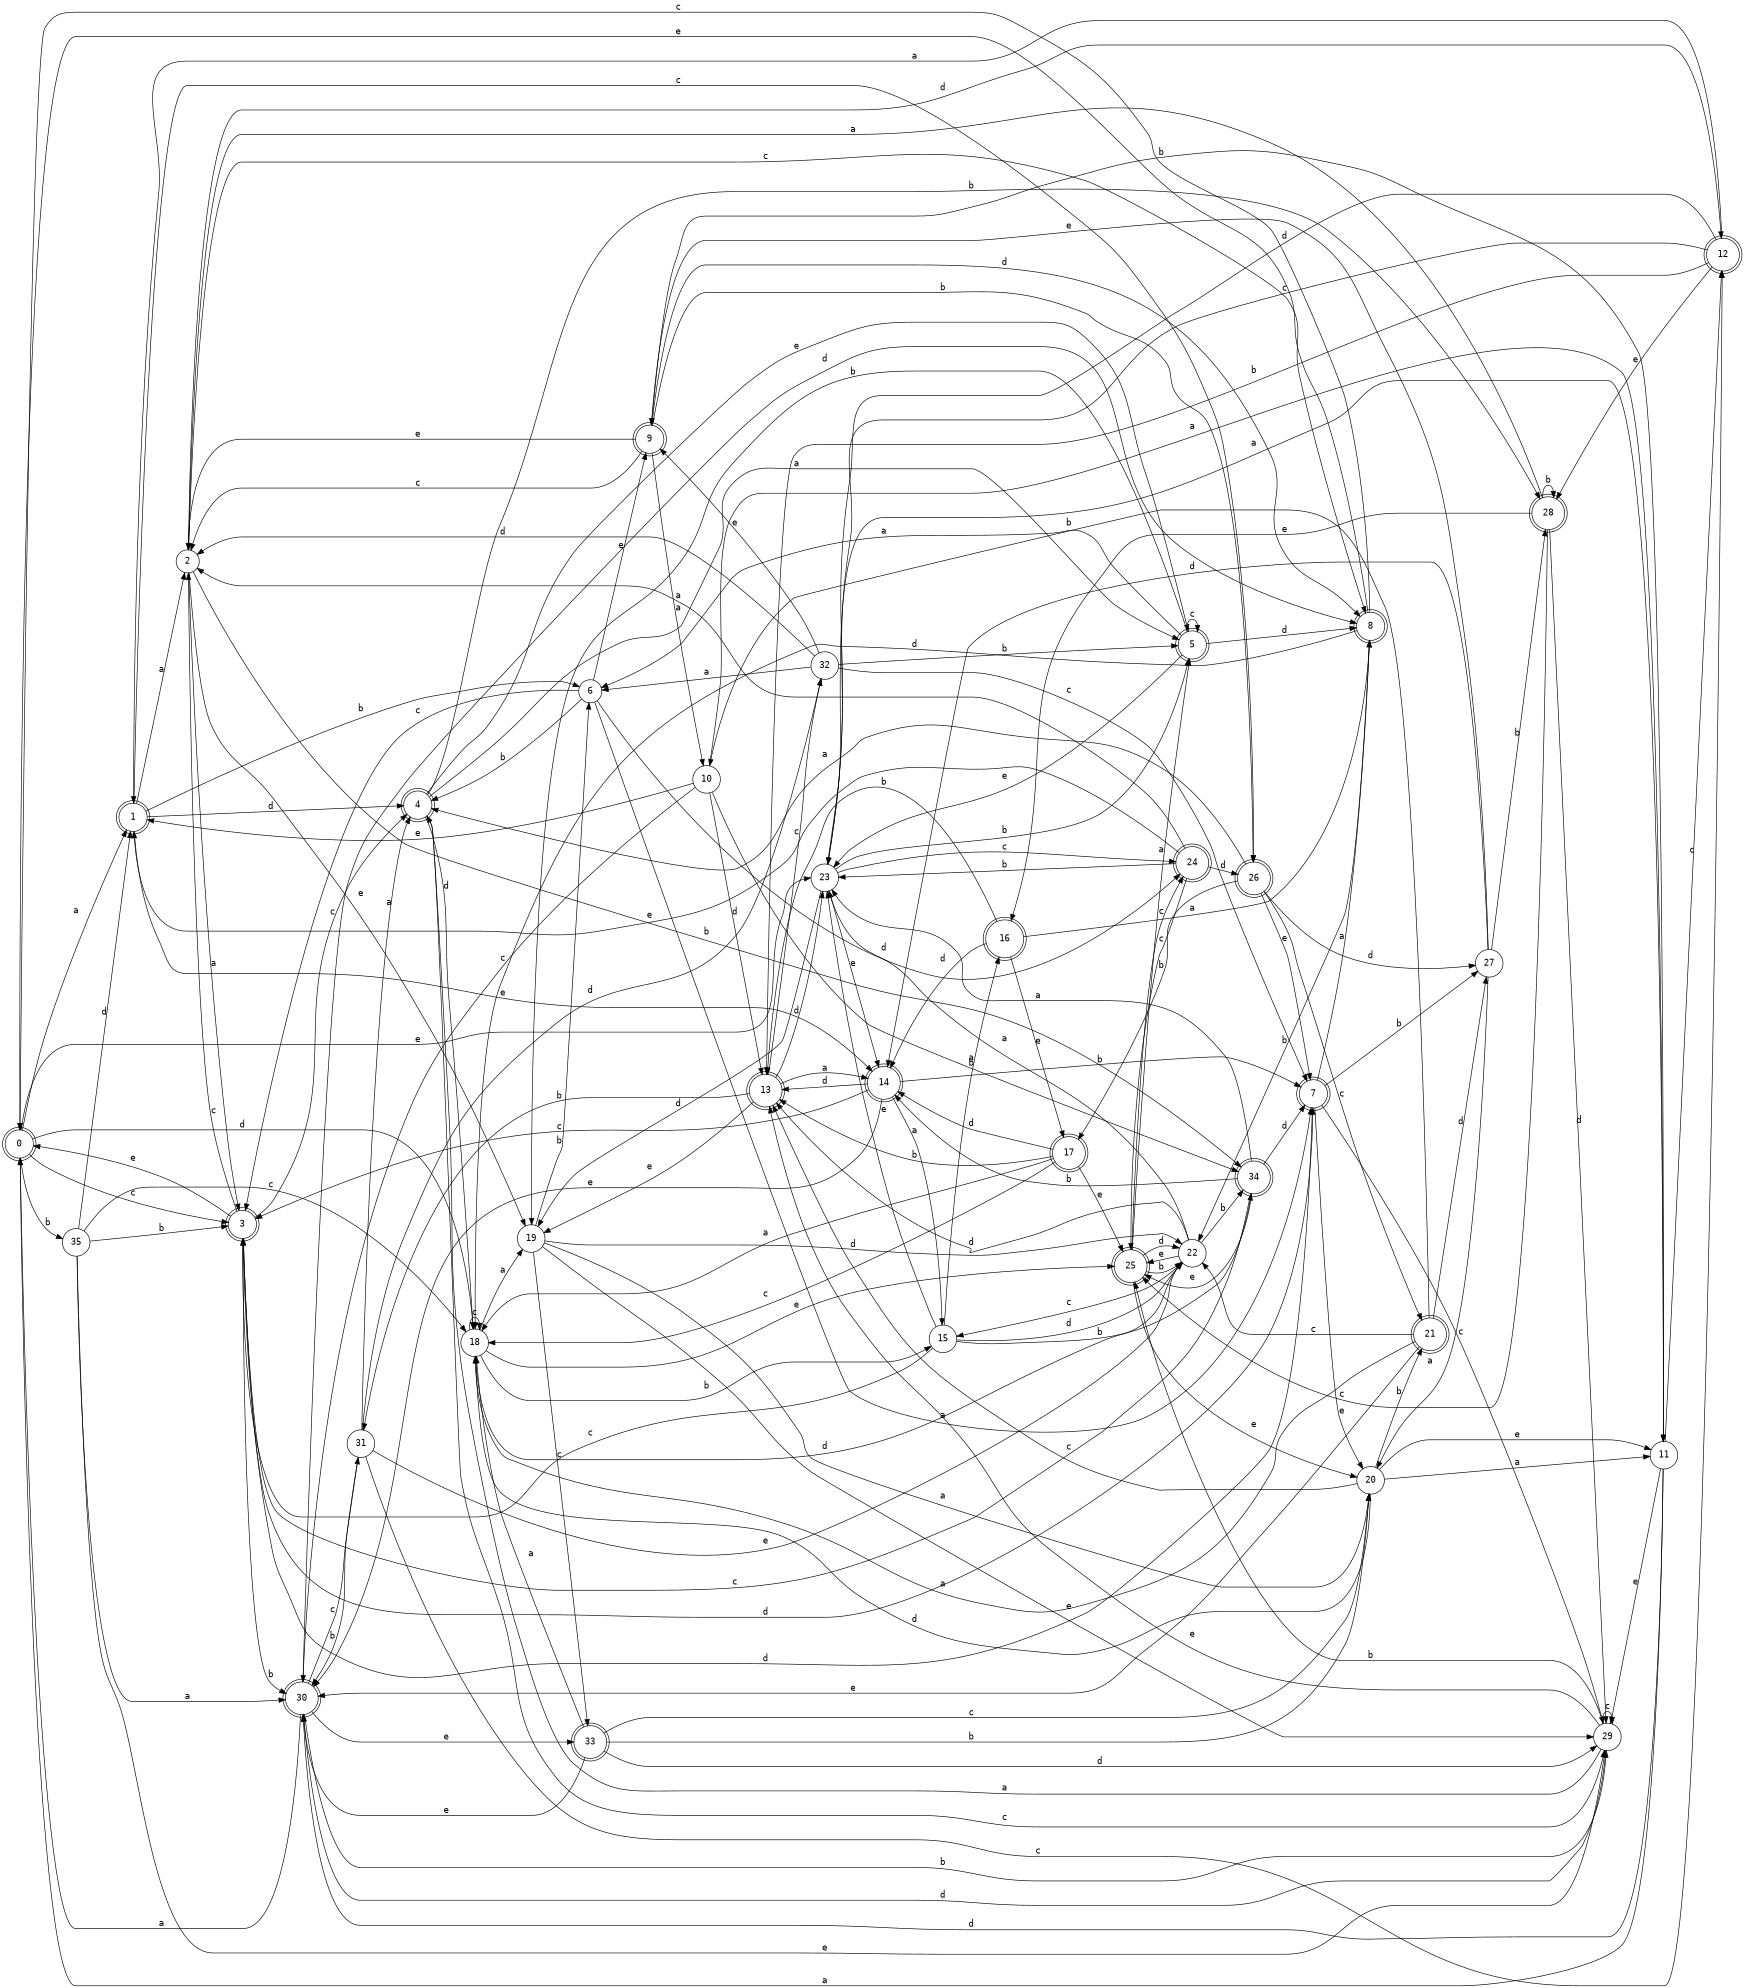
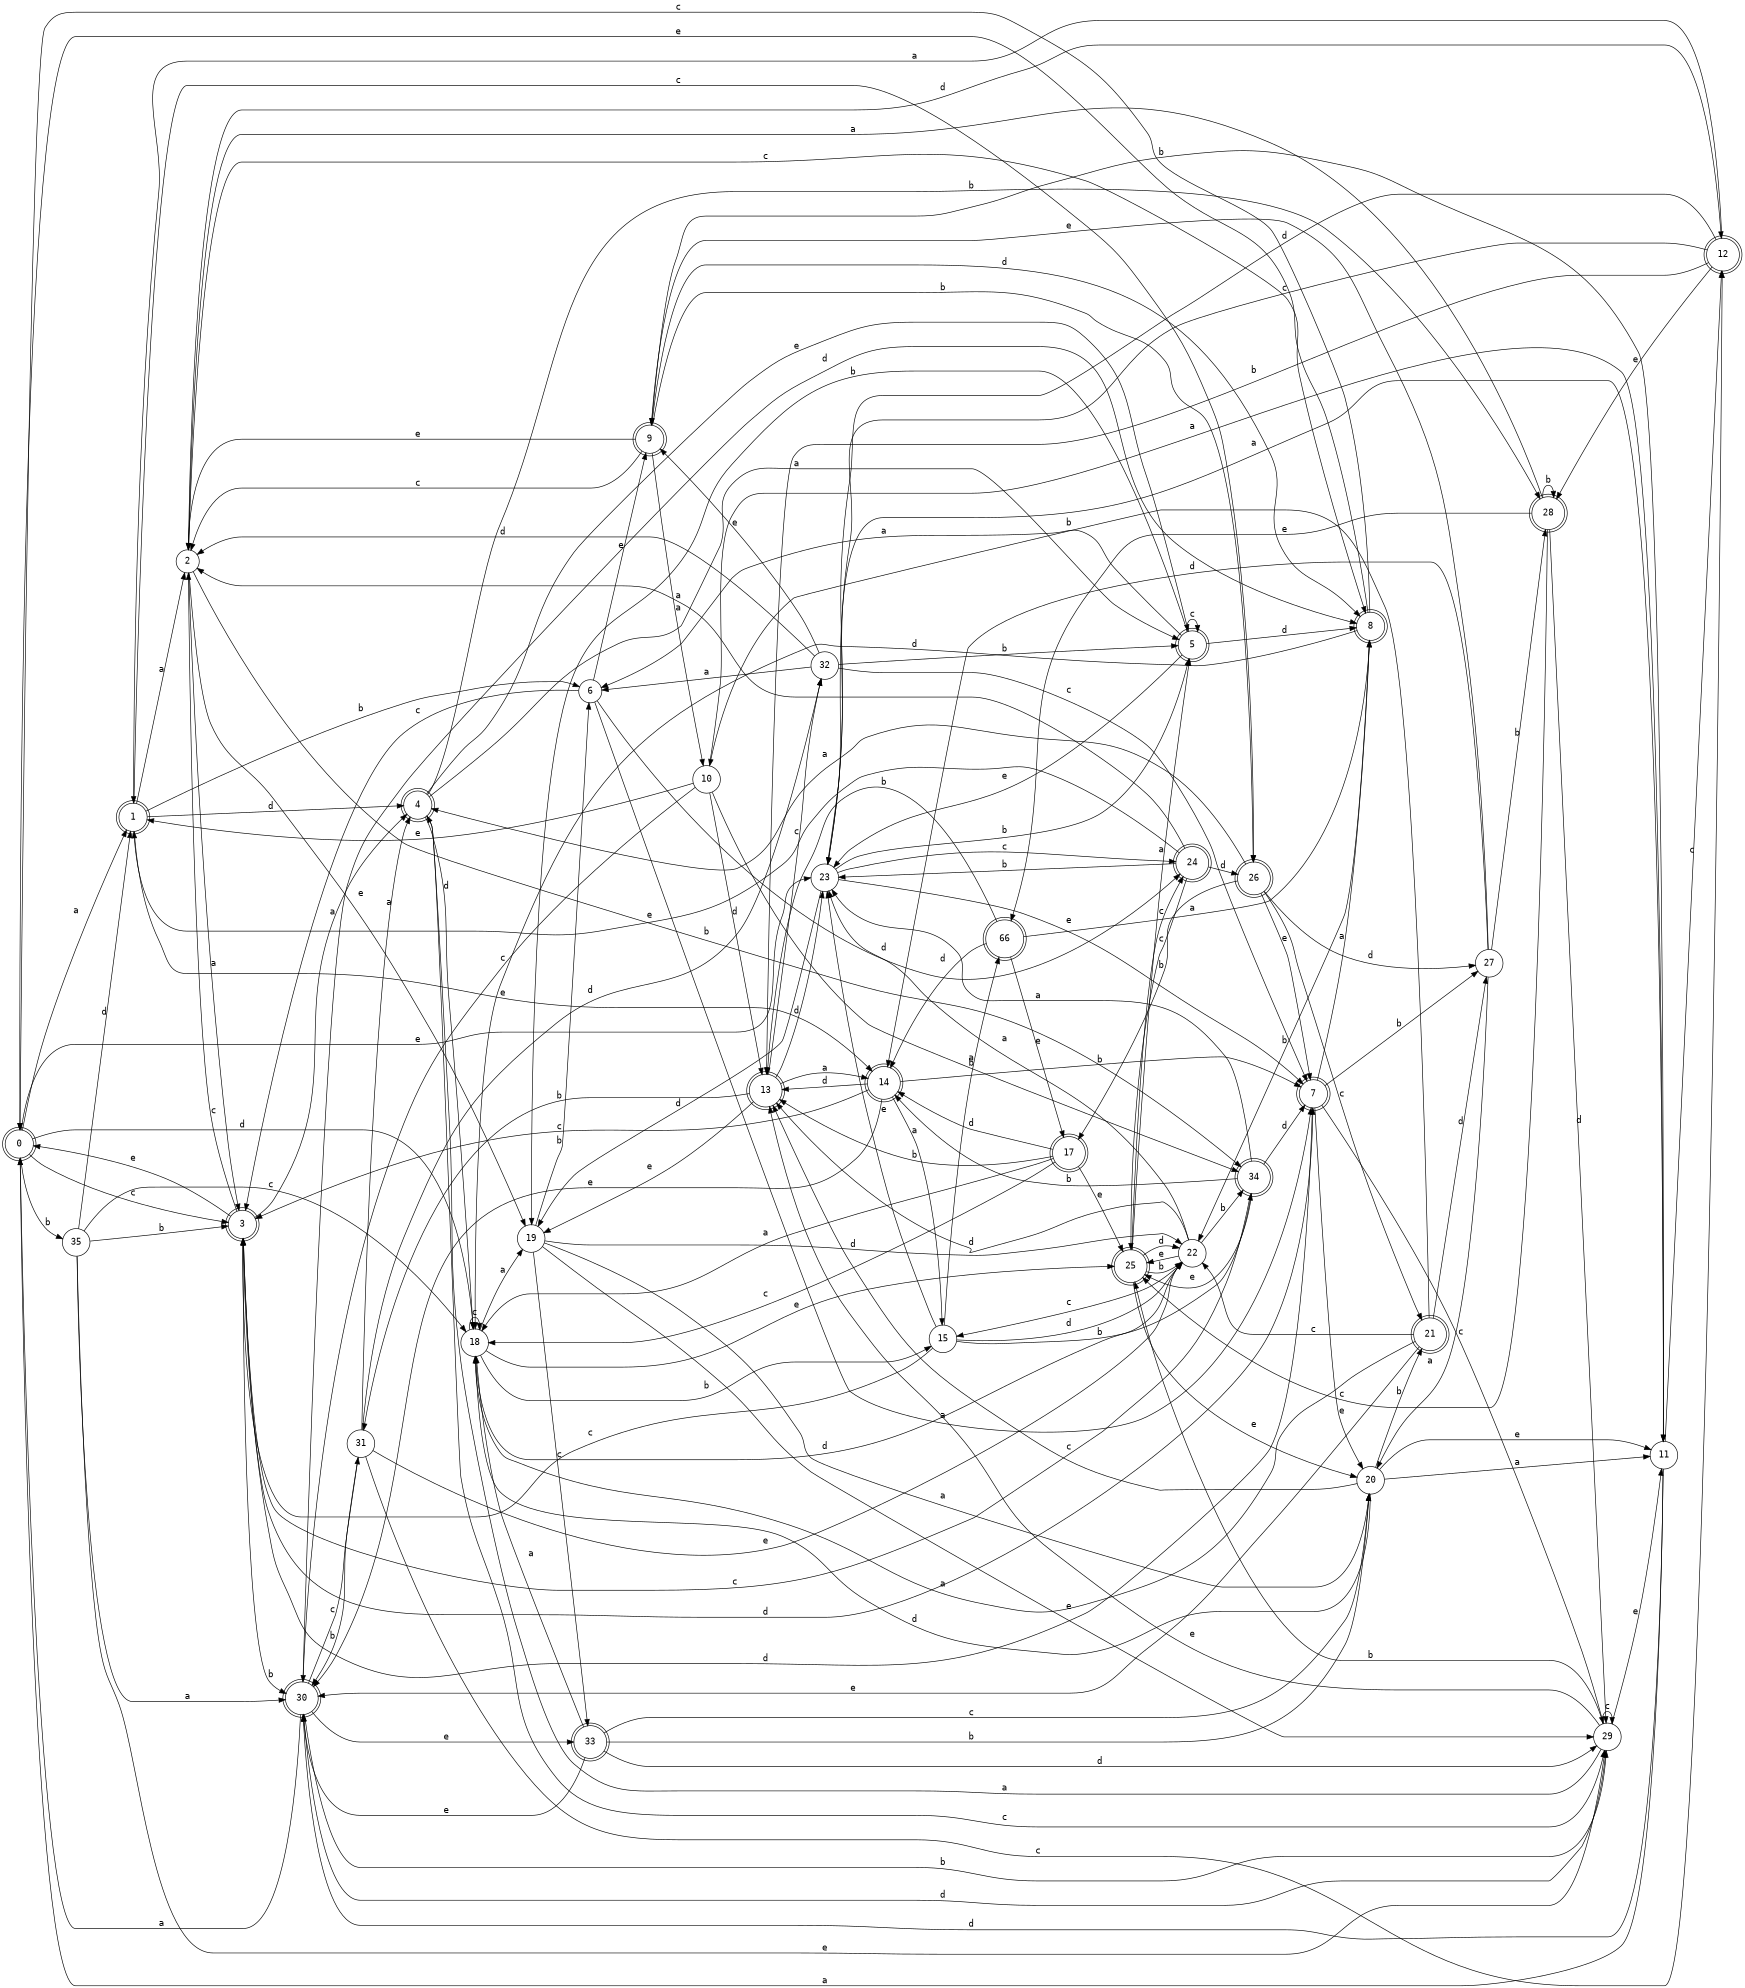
edge "6" -> "4": removed, label "b"
edge "3" -> "4": label "c" -> "a"
node "16": label "16" -> "66"
edge "23" -> "14": now "23" -> "7"
edge "11" -> "29": reversed
